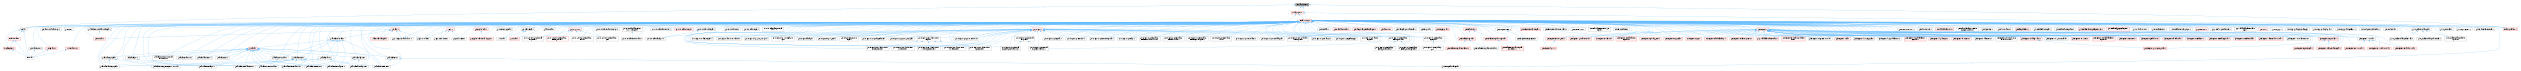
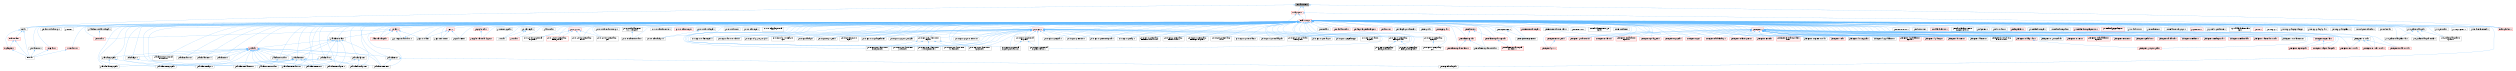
node "AnalyzeReferencedContent.h": label "AnalyzeReferencedContent.h" -> "ActorFactoryEmitter.h"
node "AISenseConfig_ActorFactoryVolume.h": label "AISenseConfig_ActorFactoryVolume.h" -> "AISenseConfig_Damage.h"
